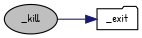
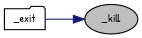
edge "_kill" -> "_exit": reversed
